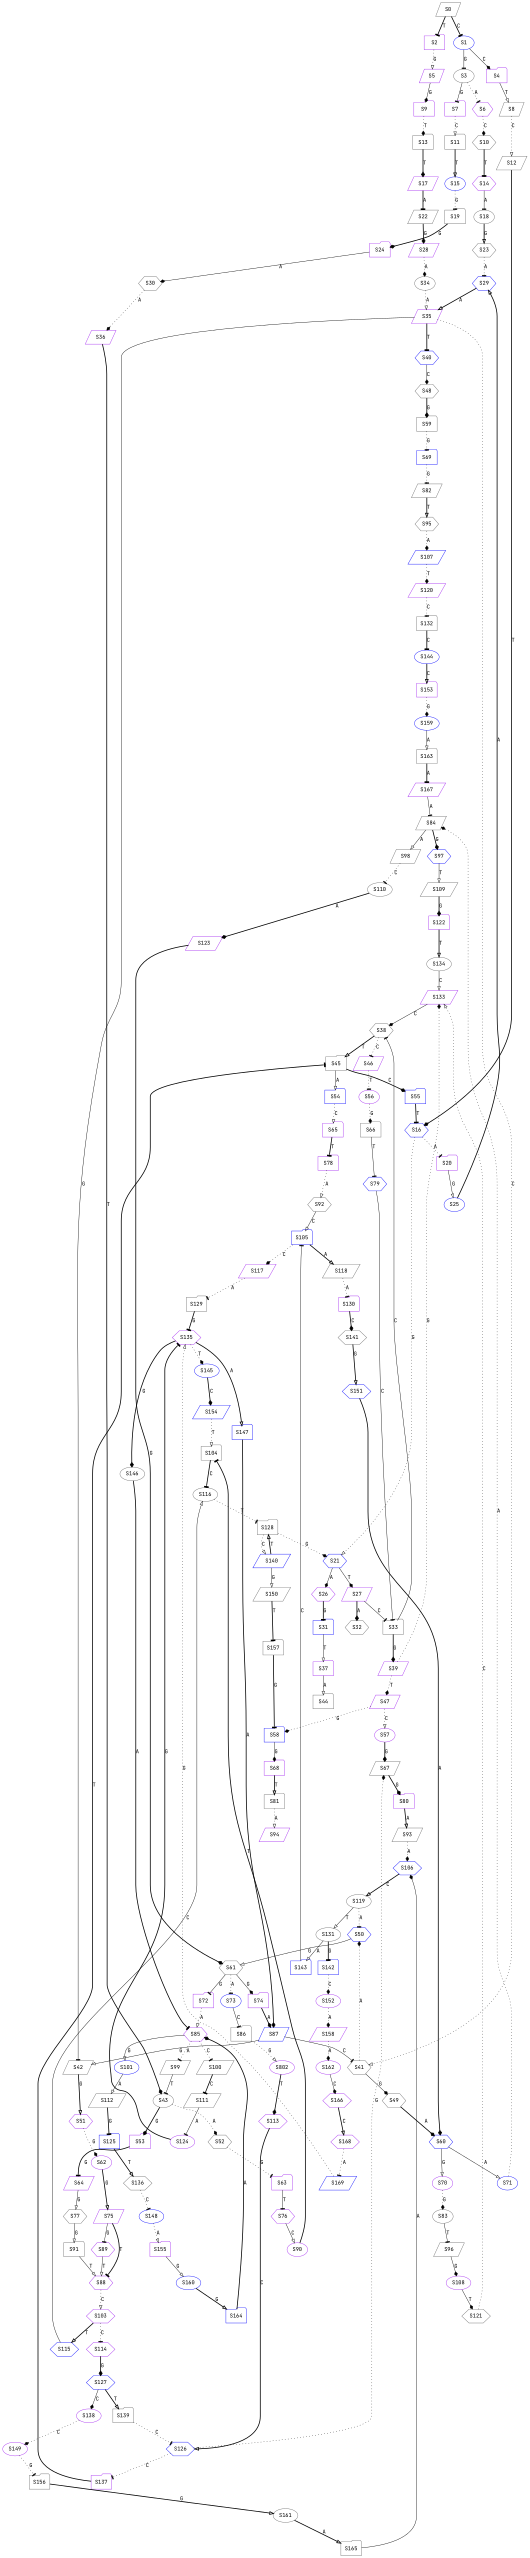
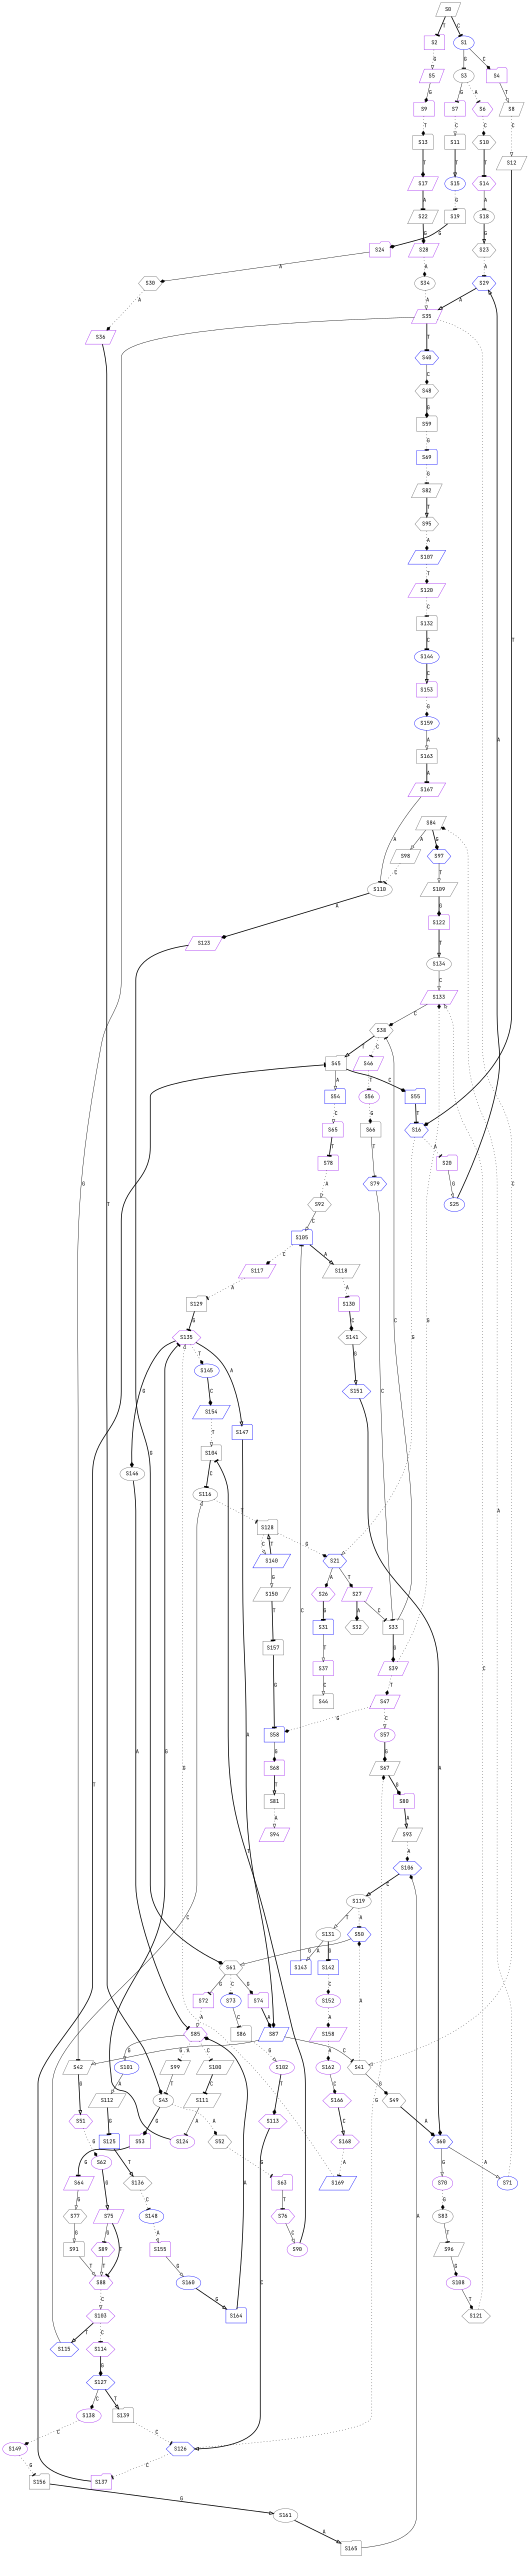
edge "S167" -> "S84": now "S167" -> "S110"
edge "S37" -> "S44": label "A" -> "C"
edge "S61" -> "S73": label "A" -> "C"
node "S802": label "S802" -> "S102"
